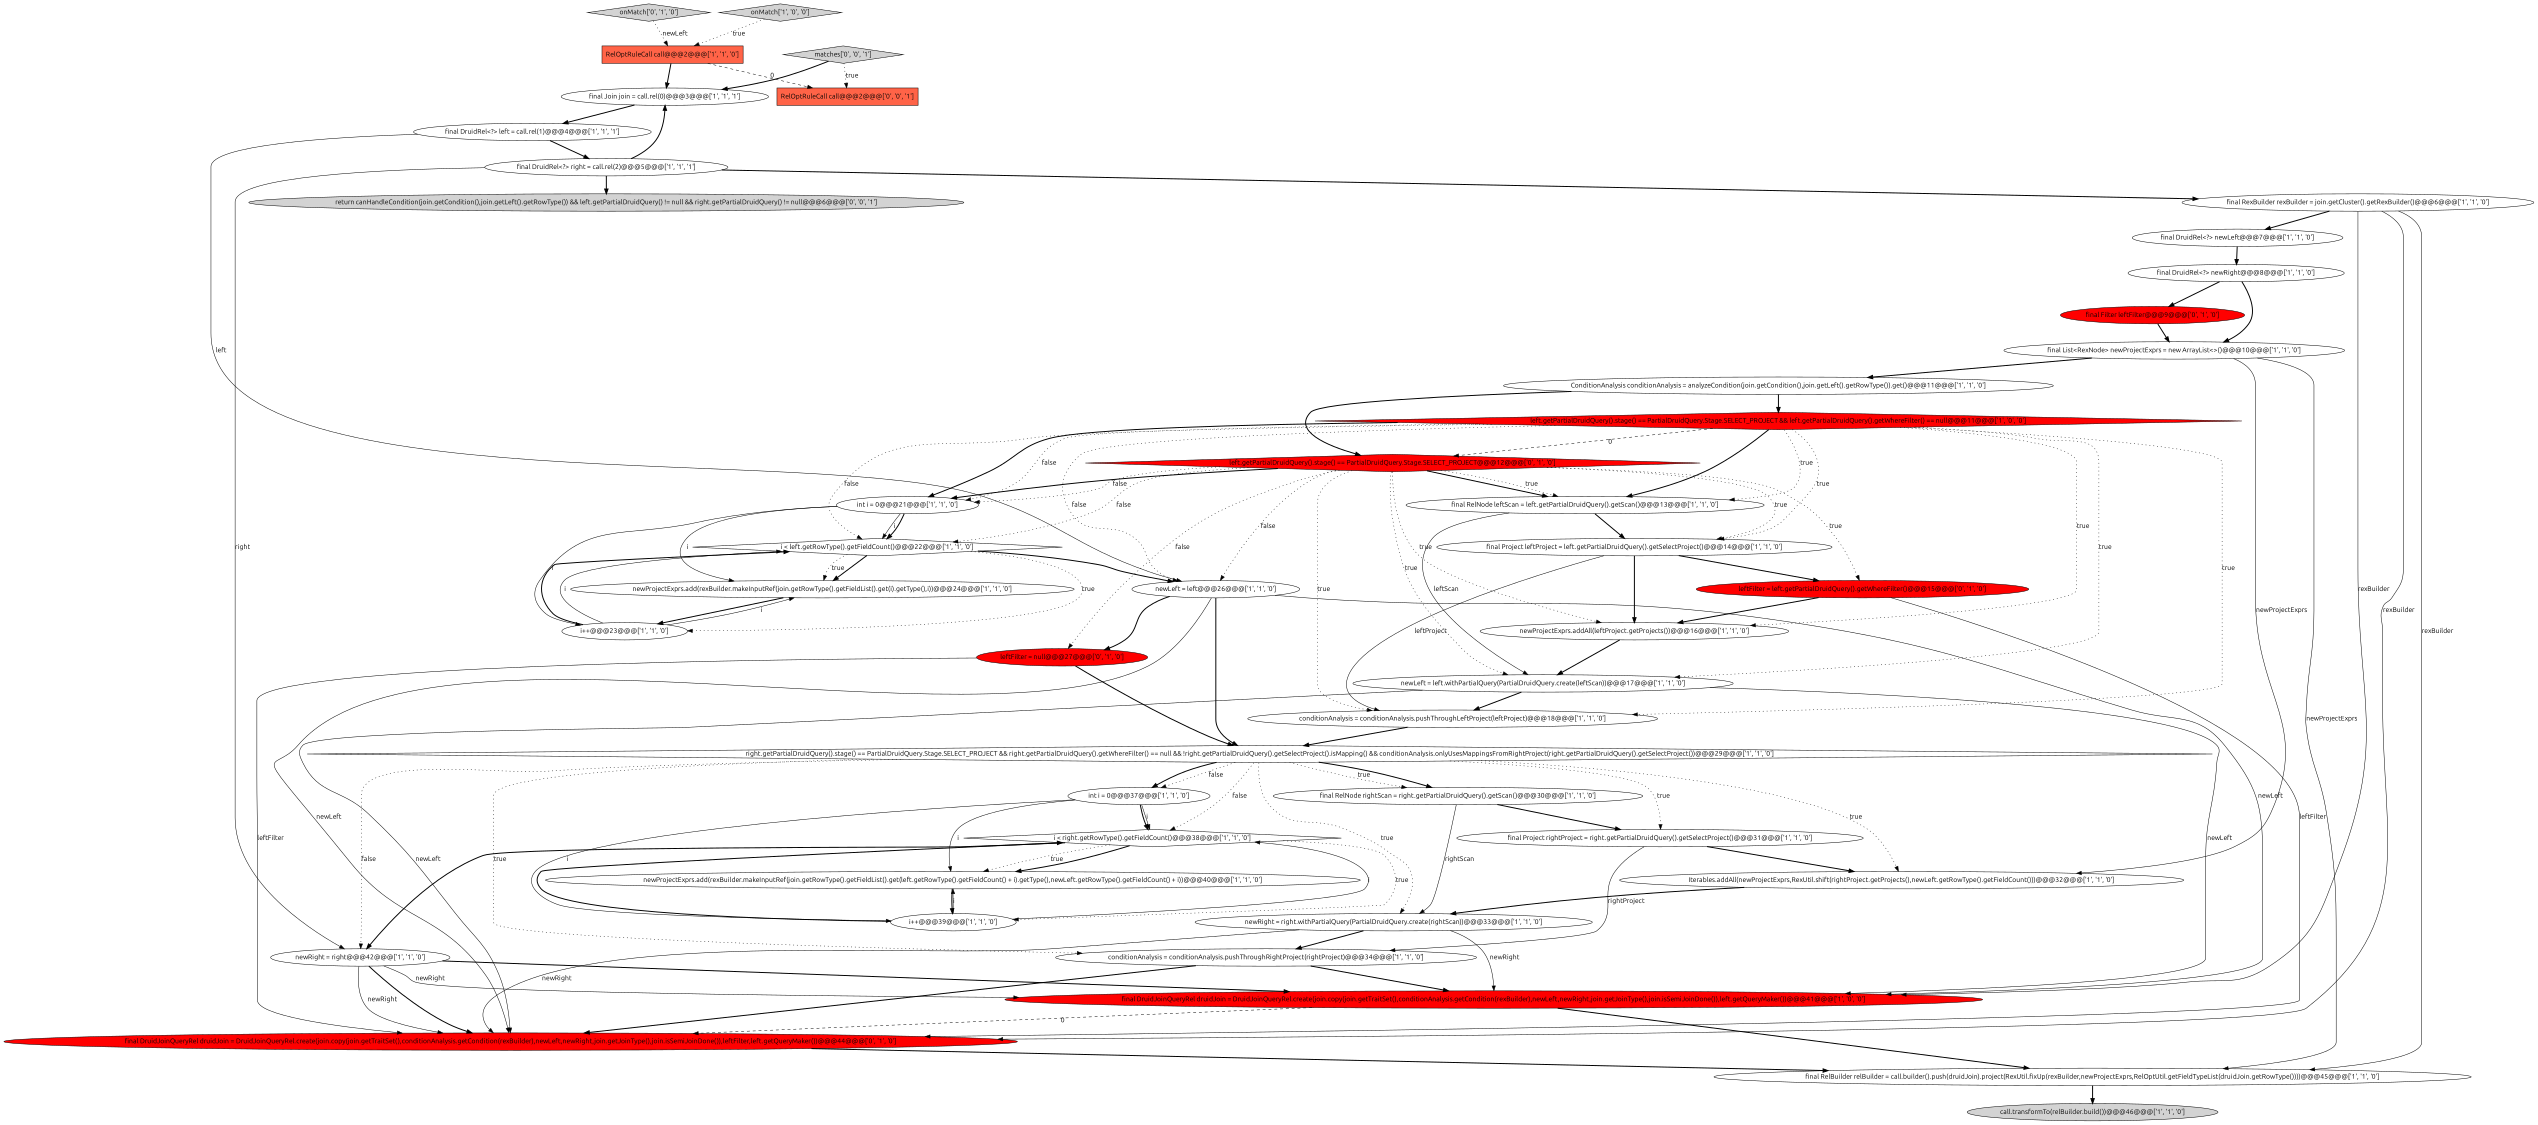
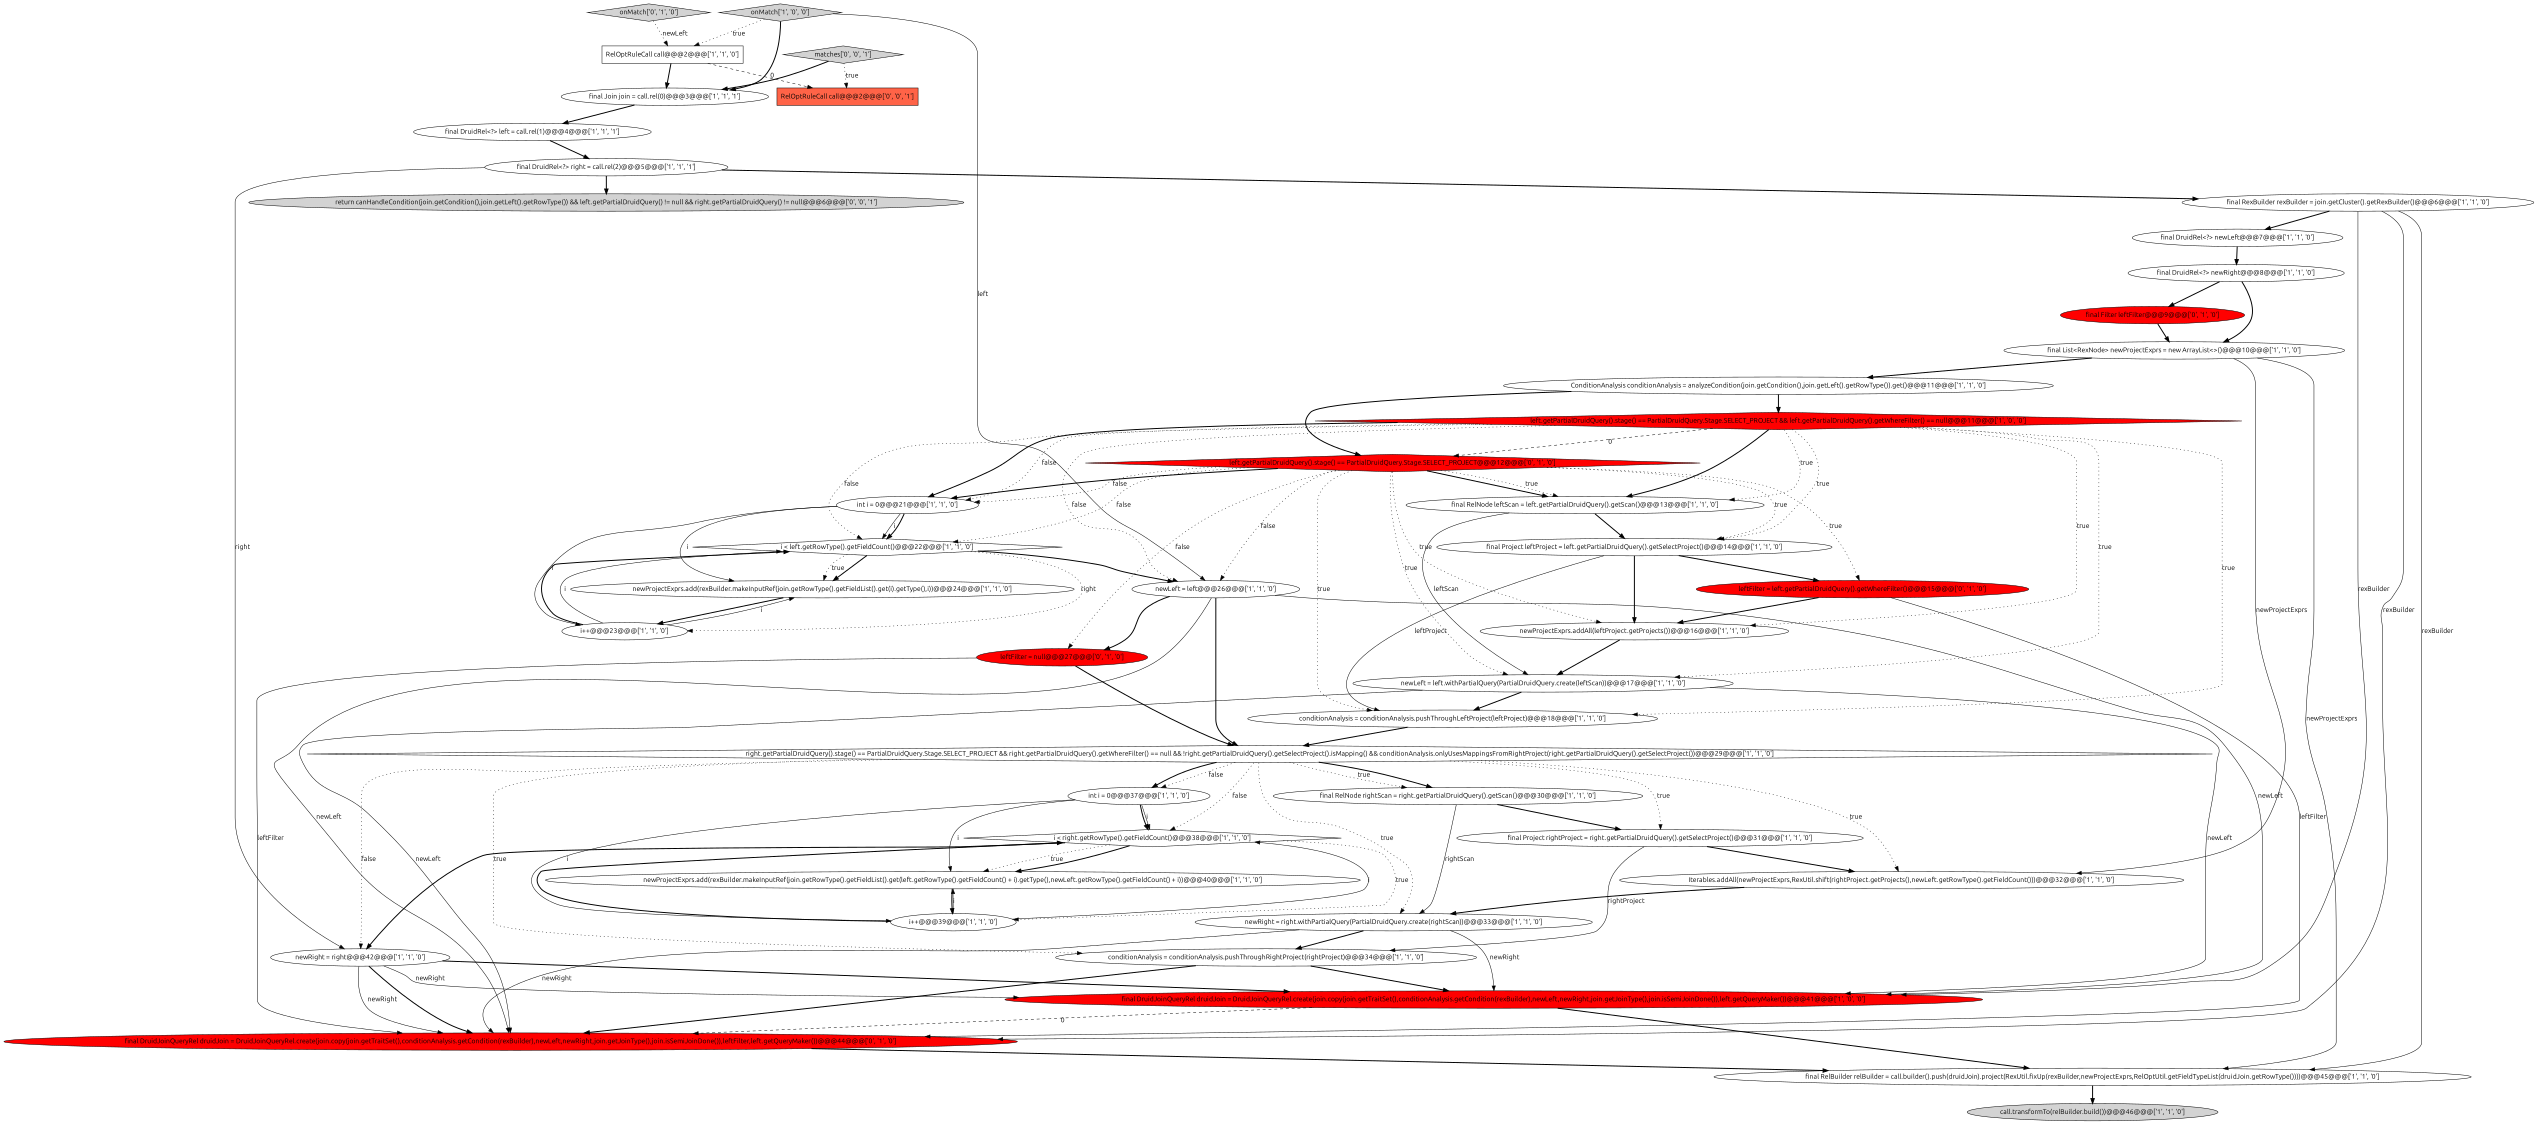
node "RelOptRuleCall call@@@2@@@['1', '1', '0']": fillcolor tomato -> white
edge "final DruidRel<?> right = call.rel(2)@@@5@@@['1', '1', '1']" -> "final Join join = call.rel(0)@@@3@@@['1', '1', '1']": now "onMatch['1', '0', '0']" -> "final Join join = call.rel(0)@@@3@@@['1', '1', '1']"
edge "final DruidRel<?> left = call.rel(1)@@@4@@@['1', '1', '1']" -> "newLeft = left@@@26@@@['1', '1', '0']": now "onMatch['1', '0', '0']" -> "newLeft = left@@@26@@@['1', '1', '0']"
edge "i < left.getRowType().getFieldCount()@@@22@@@['1', '1', '0']" -> "i++@@@23@@@['1', '1', '0']": label "true" -> "right"
